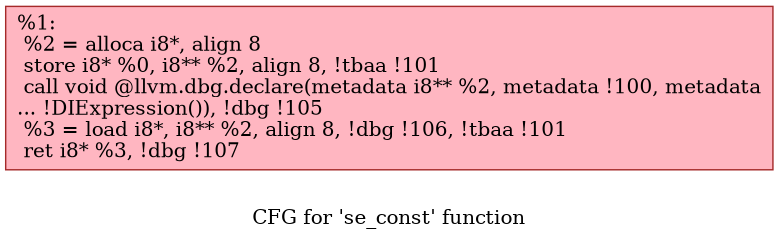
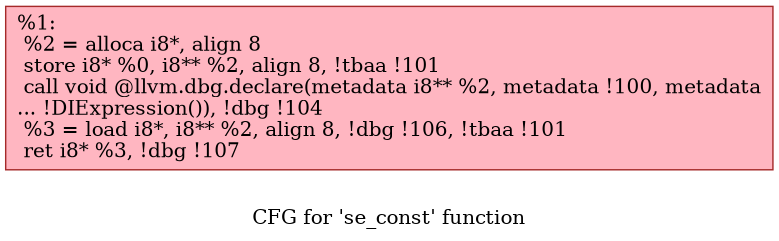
node "%1:": text "... !DIExpression()), !dbg !105" -> "... !DIExpression()), !dbg !104"
